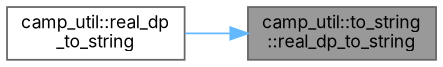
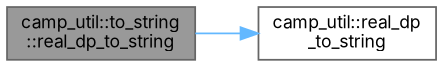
edge "camp_util::real_dp _to_string" -> "camp_util::to_string ::real_dp_to_string": reversed
